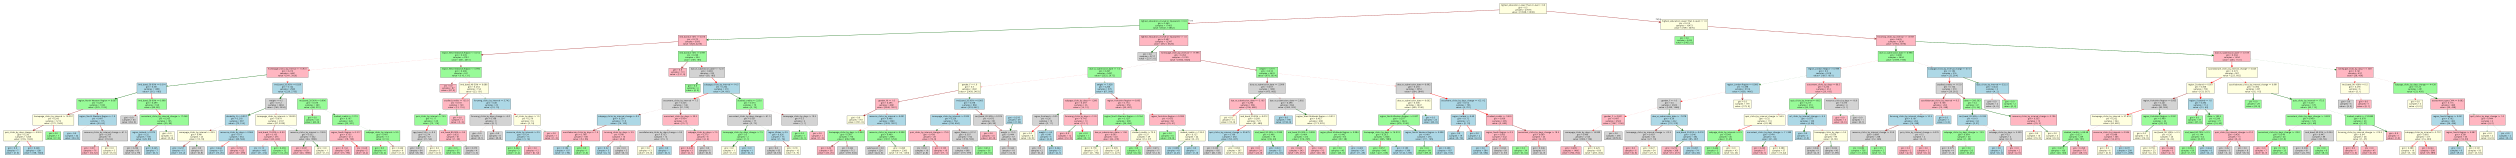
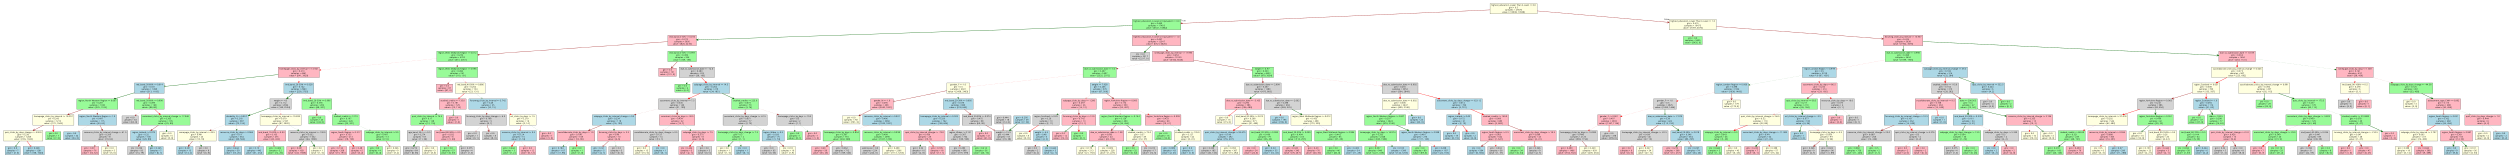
edge "weight <= 15.5 gini = 0.444 samples = 57 value = [19, 38]" -> "gini = 0.444 samples = 18 value = [12, 6]": reversed
node "gini = 0.163 samples = 525 value = [47, 478]": removed
